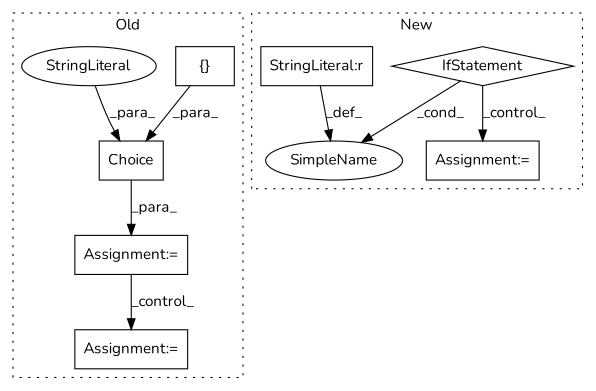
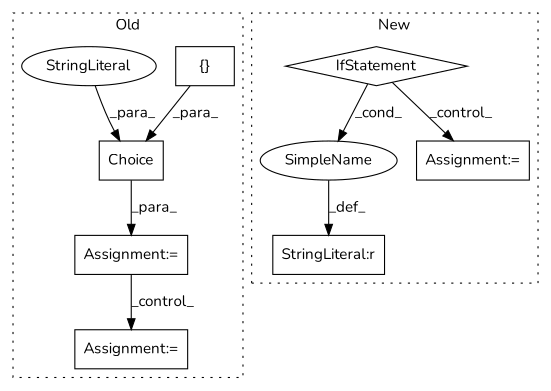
edge "StringLiteral:r" -> "SimpleName": reversed
